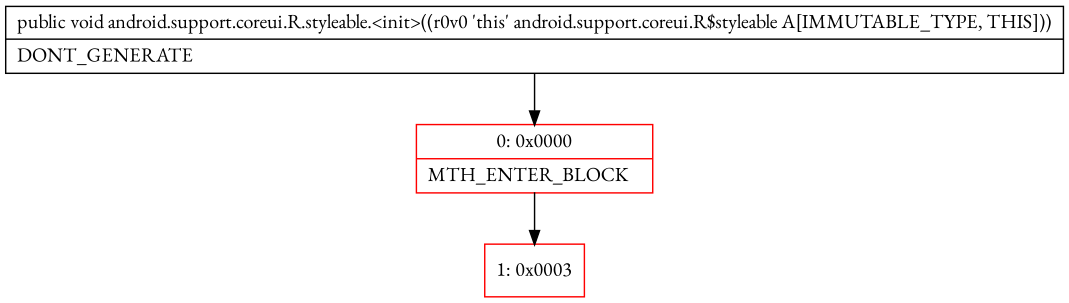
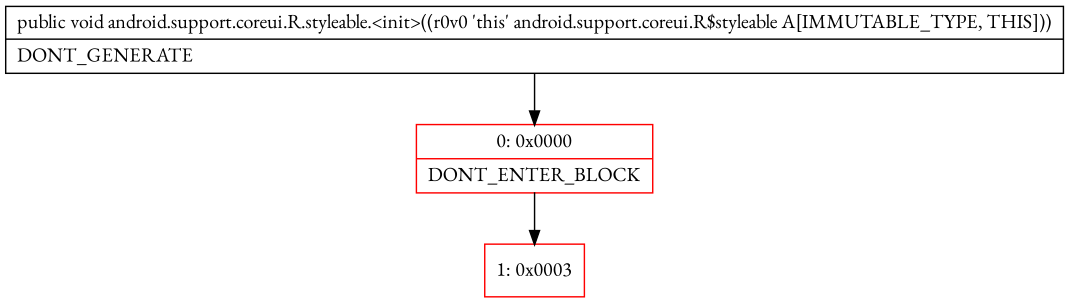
node "0: 0x0000": text "MTH_ENTER_BLOCK" -> "DONT_ENTER_BLOCK"
